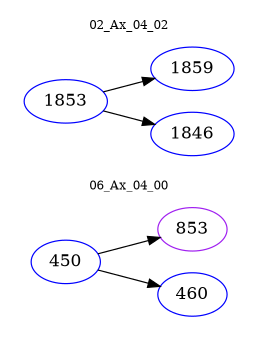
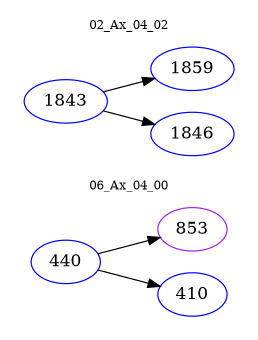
node "1853": label "1853" -> "1843"
node "450": label "450" -> "440"
node "460": label "460" -> "410"
